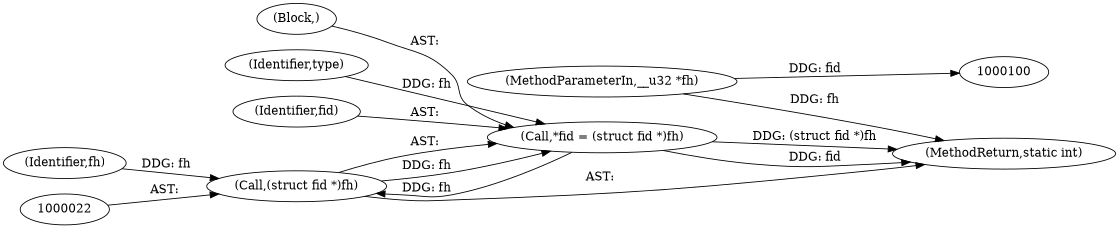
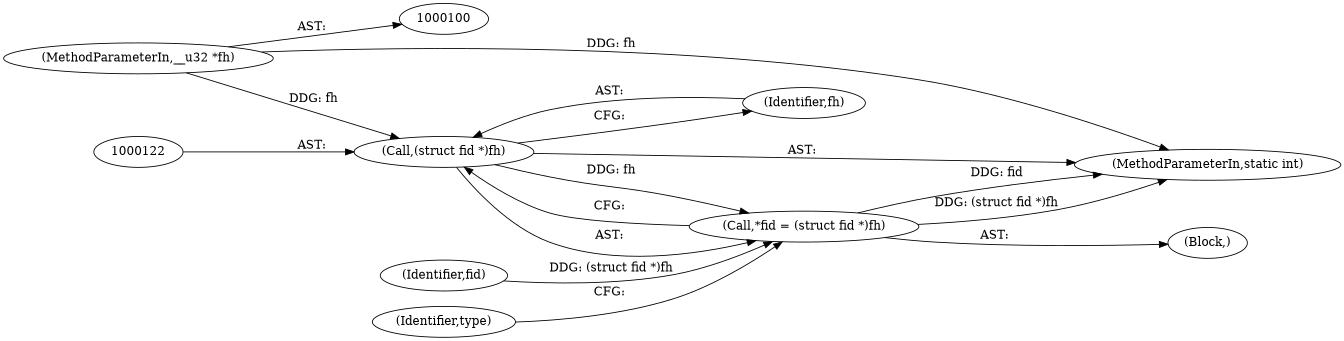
edge "(Block,)" -> "(Call,*fid = (struct fid *)fh)": reversed
edge "(MethodParameterIn,__u32 *fh)" -> "1000100": label "DDG: fid" -> "AST: "
edge "(Identifier,type)" -> "(Call,*fid = (struct fid *)fh)": label "DDG: fh" -> "CFG: "
edge "(MethodParameterIn,__u32 *fh)" -> "(Call,(struct fid *)fh)": added, label "DDG: fh"
edge "(Identifier,fid)" -> "(Call,*fid = (struct fid *)fh)": label "AST: " -> "DDG: (struct fid *)fh"
edge "(Call,(struct fid *)fh)" -> "(Identifier,fh)": added, label "CFG:"
node "(MethodReturn,static int)": label "(MethodReturn,static int)" -> "(MethodParameterIn,static int)"
edge "(Identifier,fh)" -> "(Call,(struct fid *)fh)": label "DDG: fh" -> "AST: "
edge "(Call,*fid = (struct fid *)fh)" -> "(Call,(struct fid *)fh)": label "DDG: fh" -> "CFG: "
node "1000022": label "1000022" -> "1000122"
